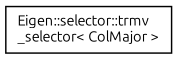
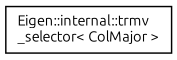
node "Eigen::selector::trmv _selector< ColMajor >": label "Eigen::selector::trmv _selector< ColMajor >" -> "Eigen::internal::trmv _selector< ColMajor >"
